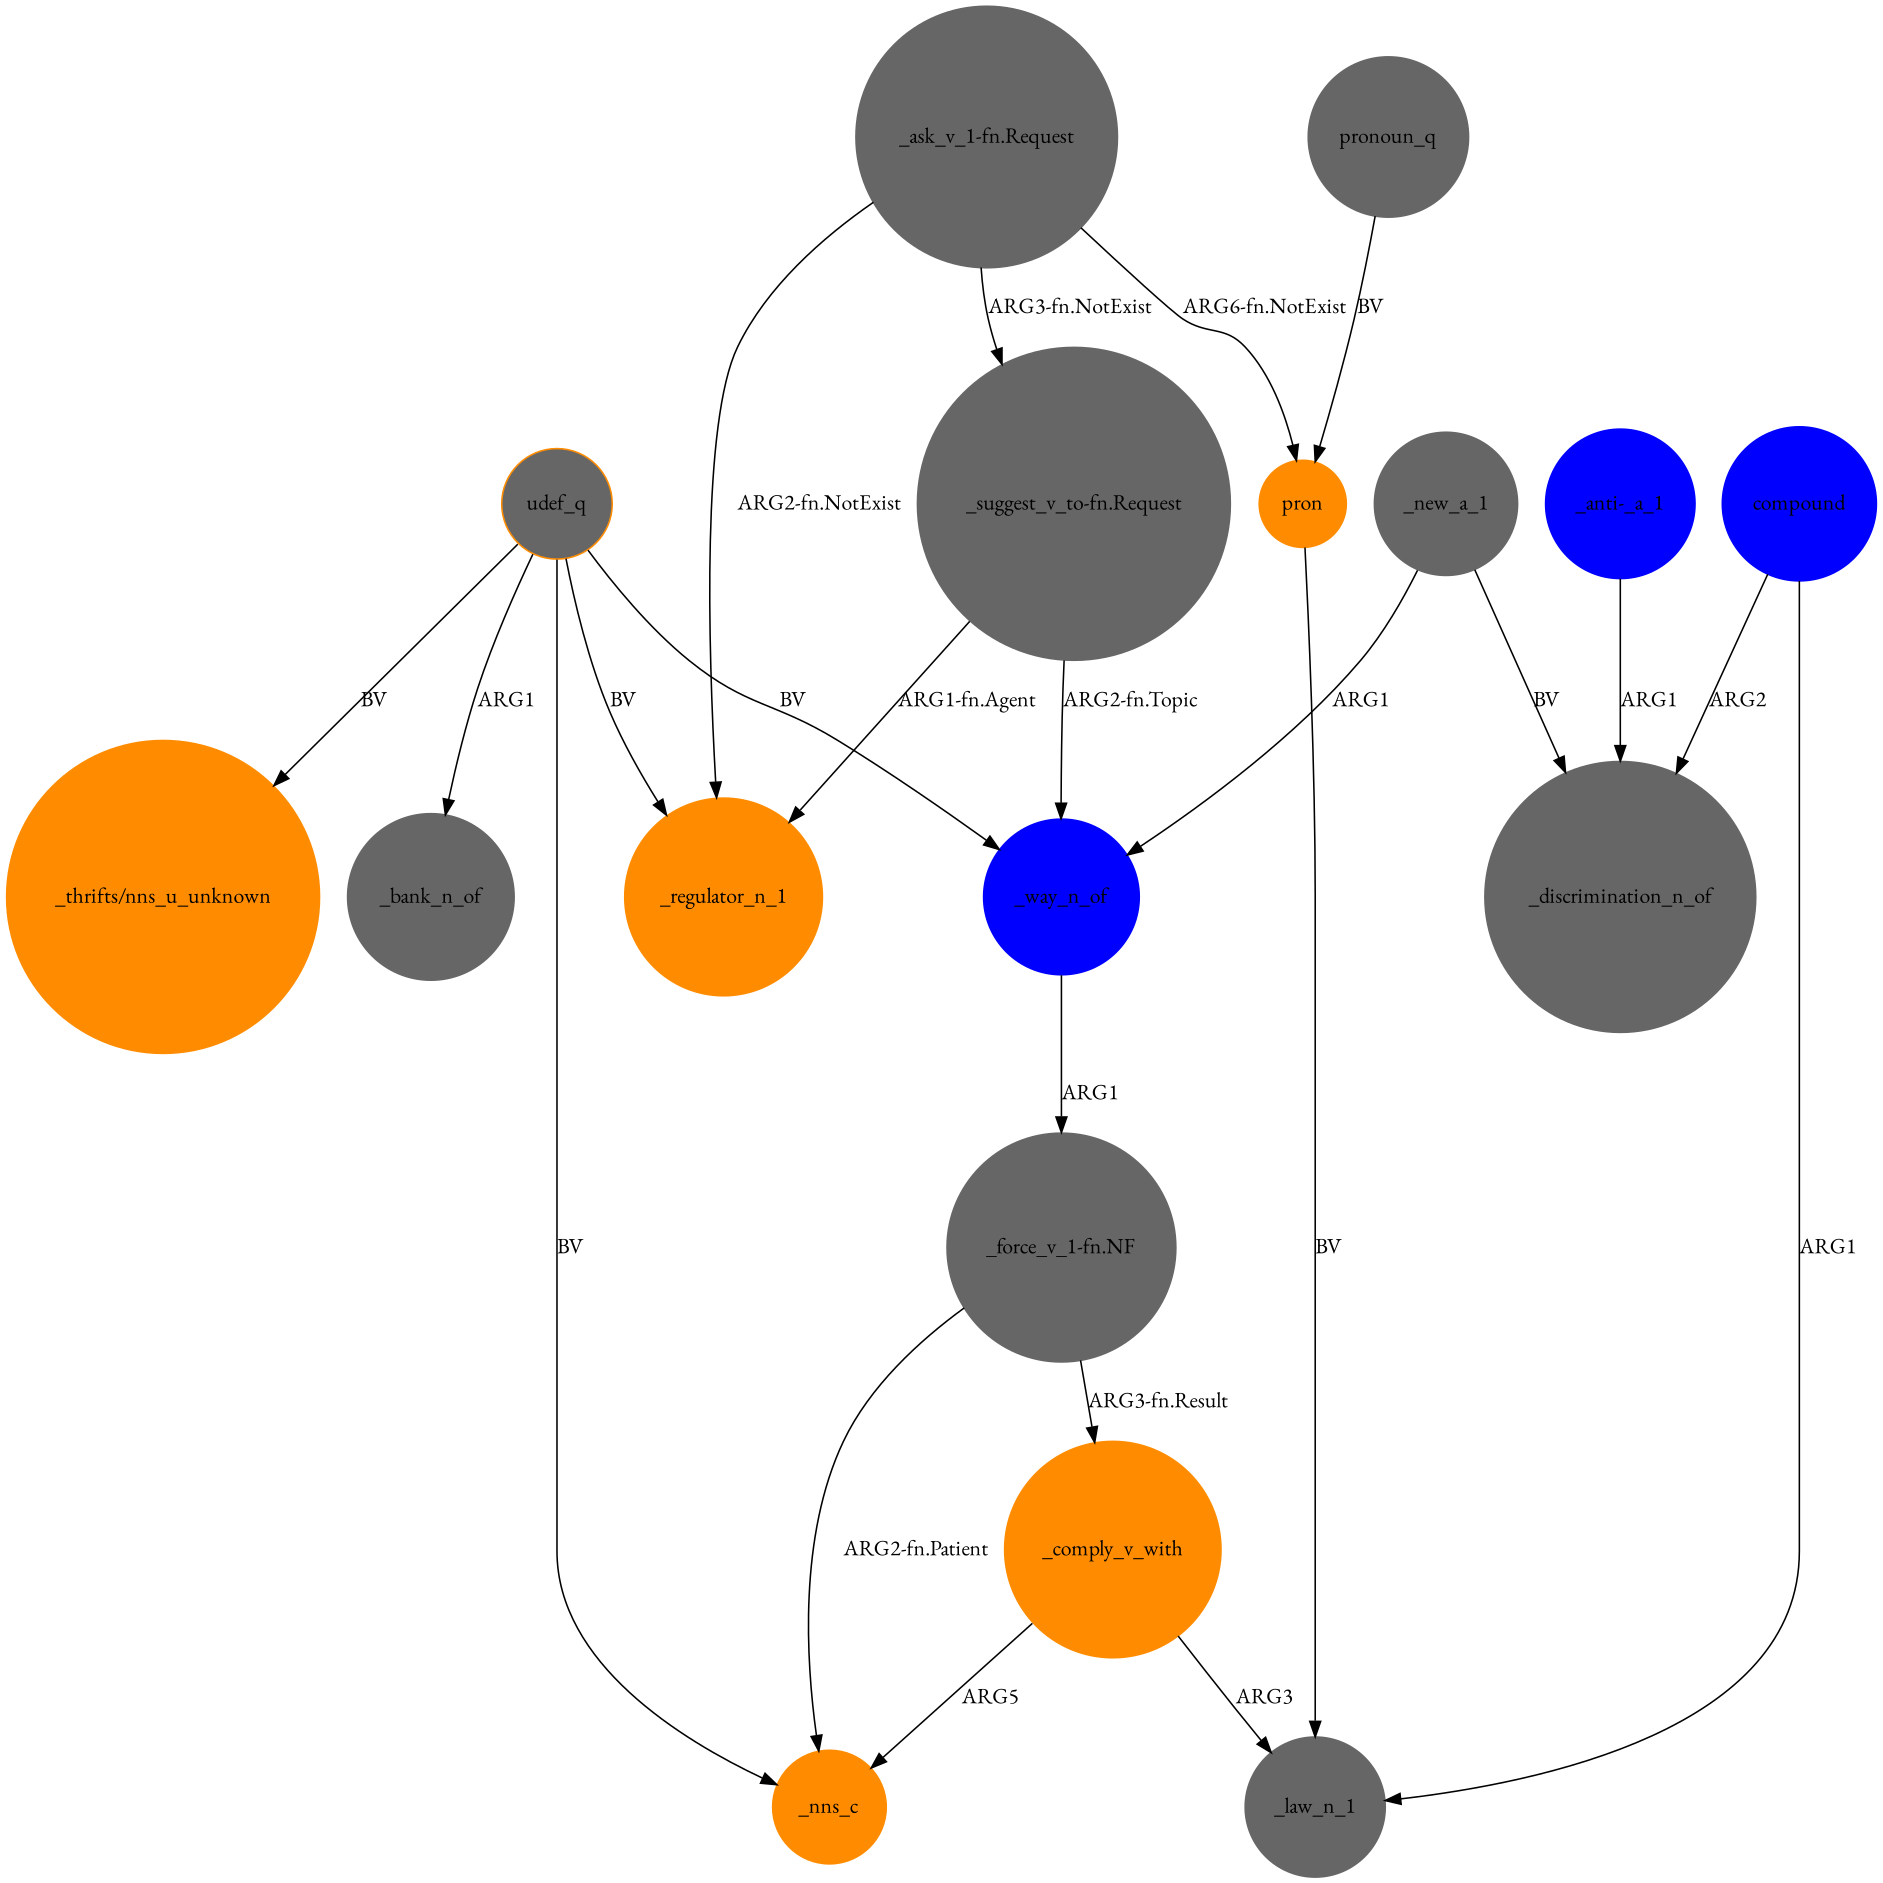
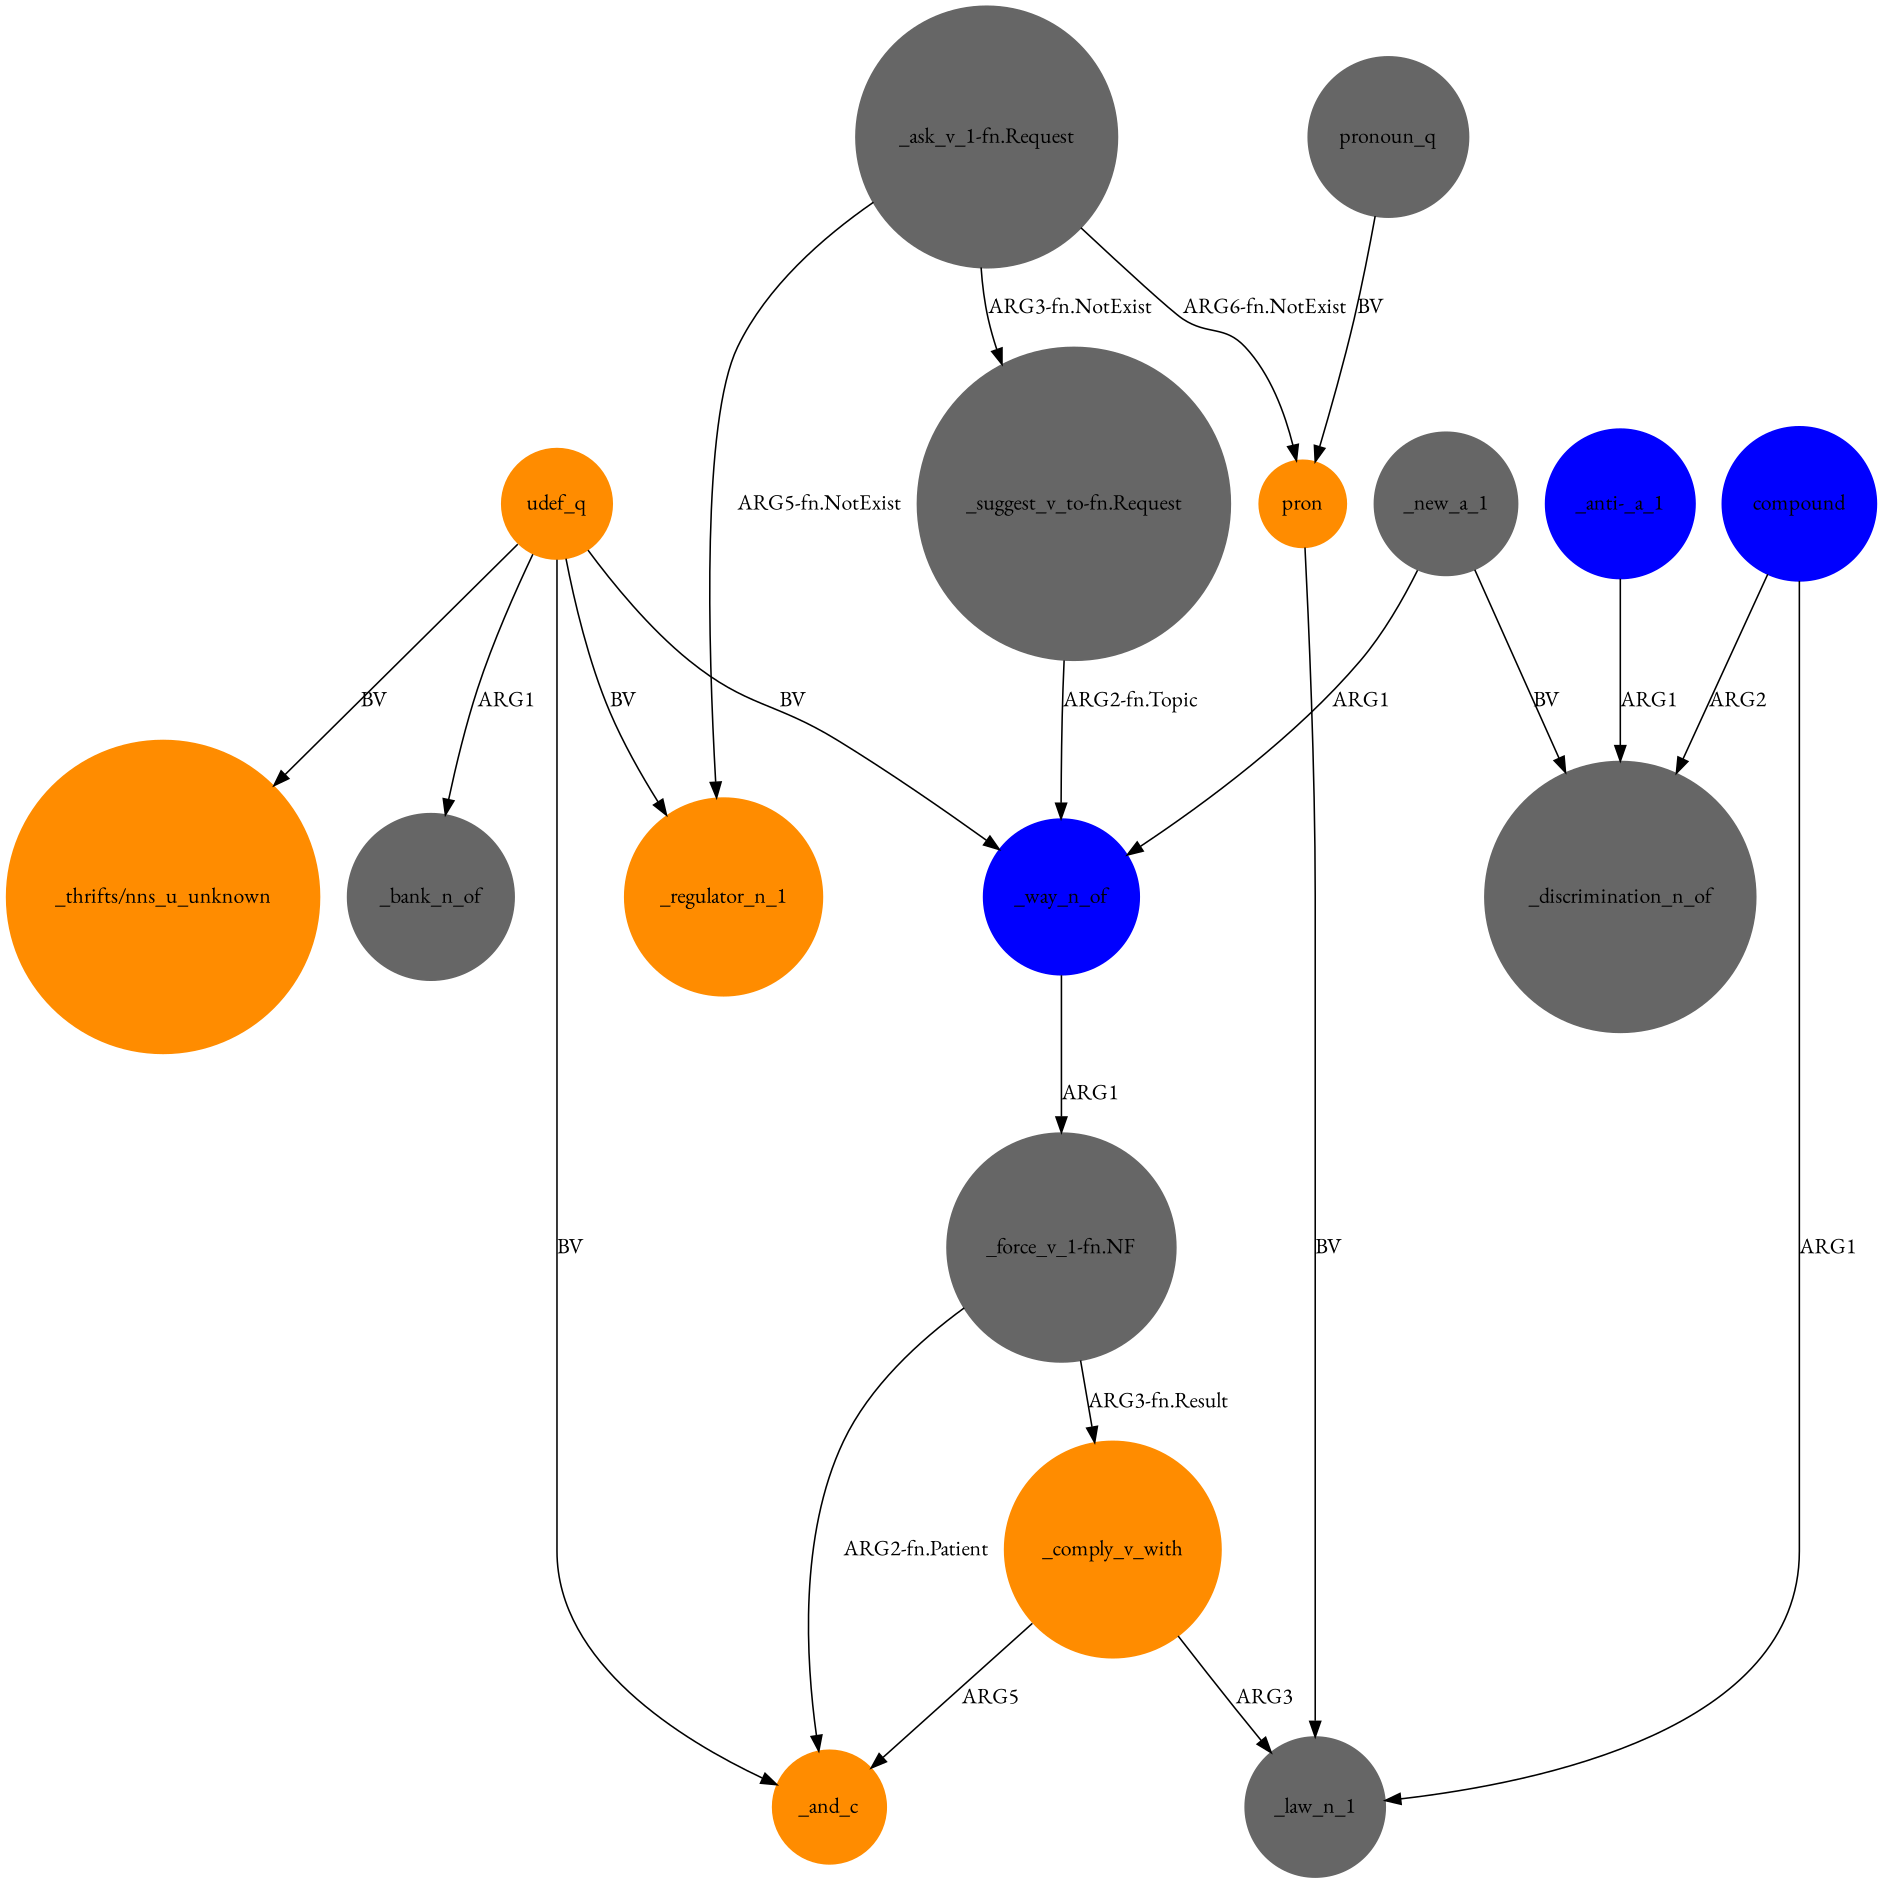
node "udef_q": fillcolor gray40 -> darkorange
edge "_ask_v_1-fn.Request" -> "_regulator_n_1": label "ARG2-fn.NotExist" -> "ARG5-fn.NotExist"
edge "_suggest_v_to-fn.Request" -> "_regulator_n_1": removed, label "ARG1-fn.Agent"
node "_nns_c": label "_nns_c" -> "_and_c"
